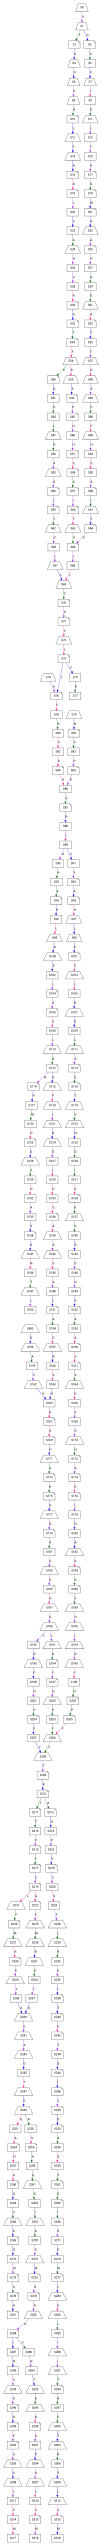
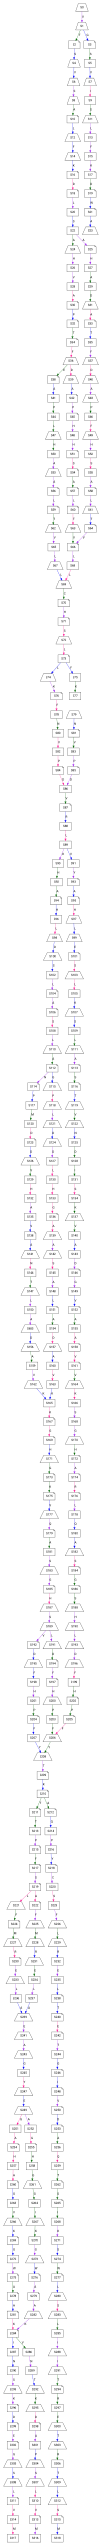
edge "S23" -> "S25": now "S22" -> "S25"
edge "S58" -> "S61": color darkgreen -> purple
edge "S73" -> "S76": now "S73" -> "S74"
edge "S150" -> "S653": added, label "A"
edge "S229" -> "S232": color darkgreen -> blue
edge "S249" -> "S252": color darkgreen -> purple
edge "S281" -> "S284": added, label "K"
